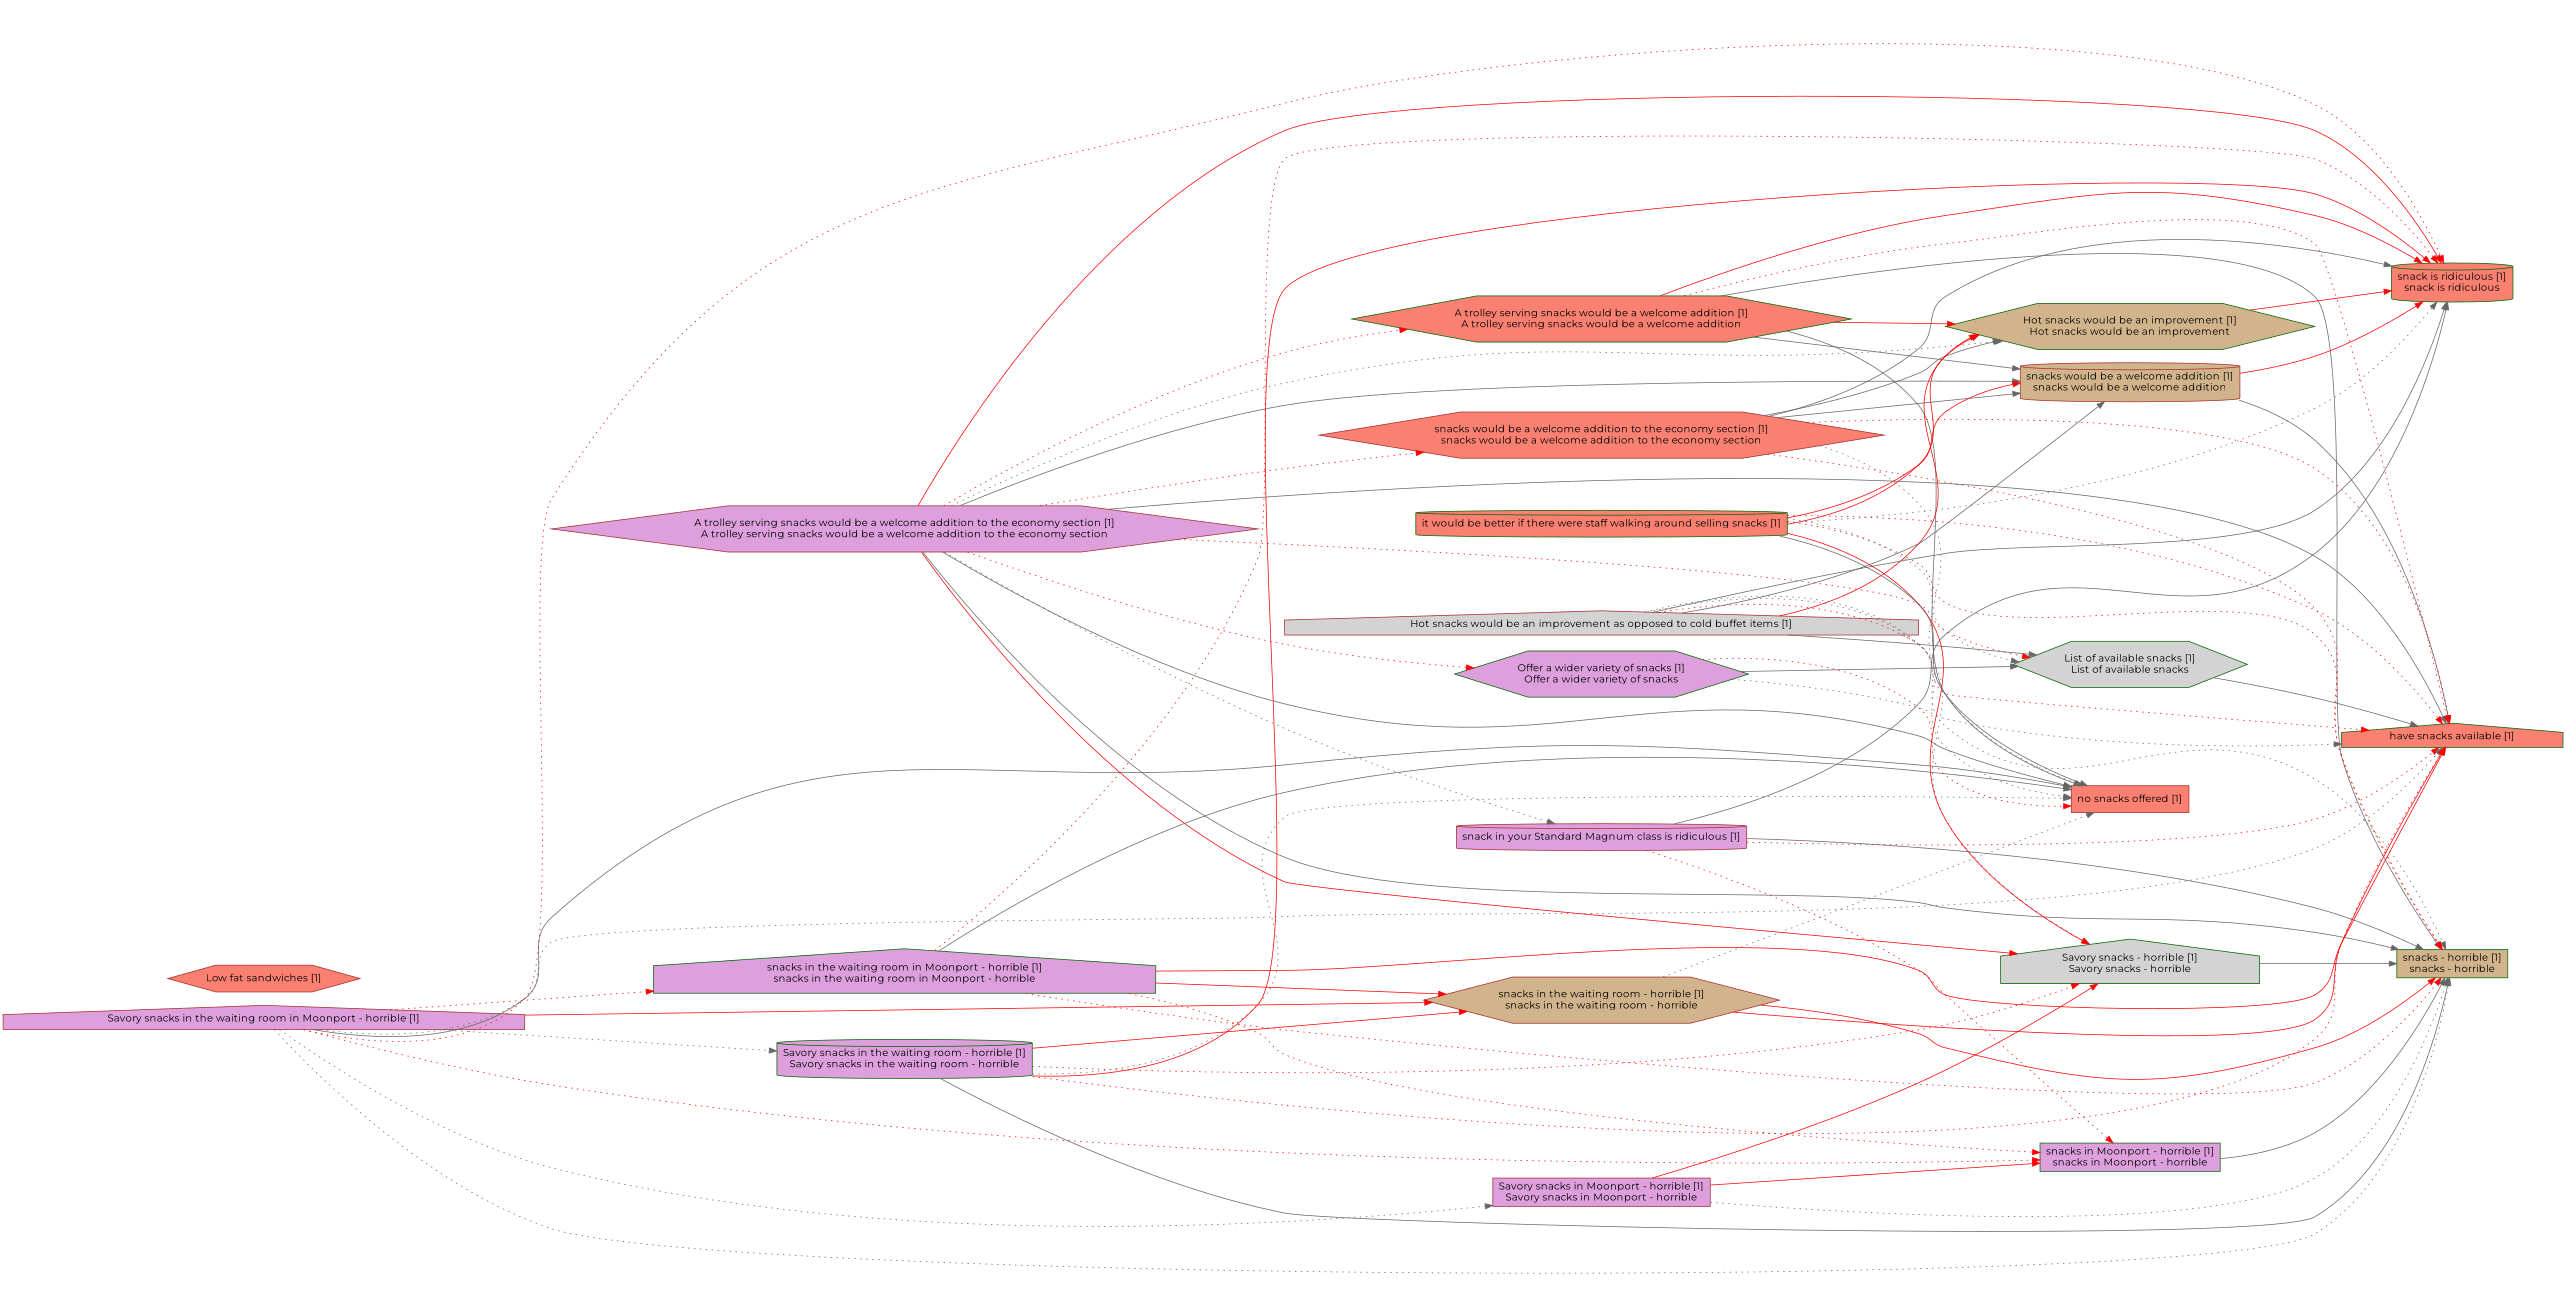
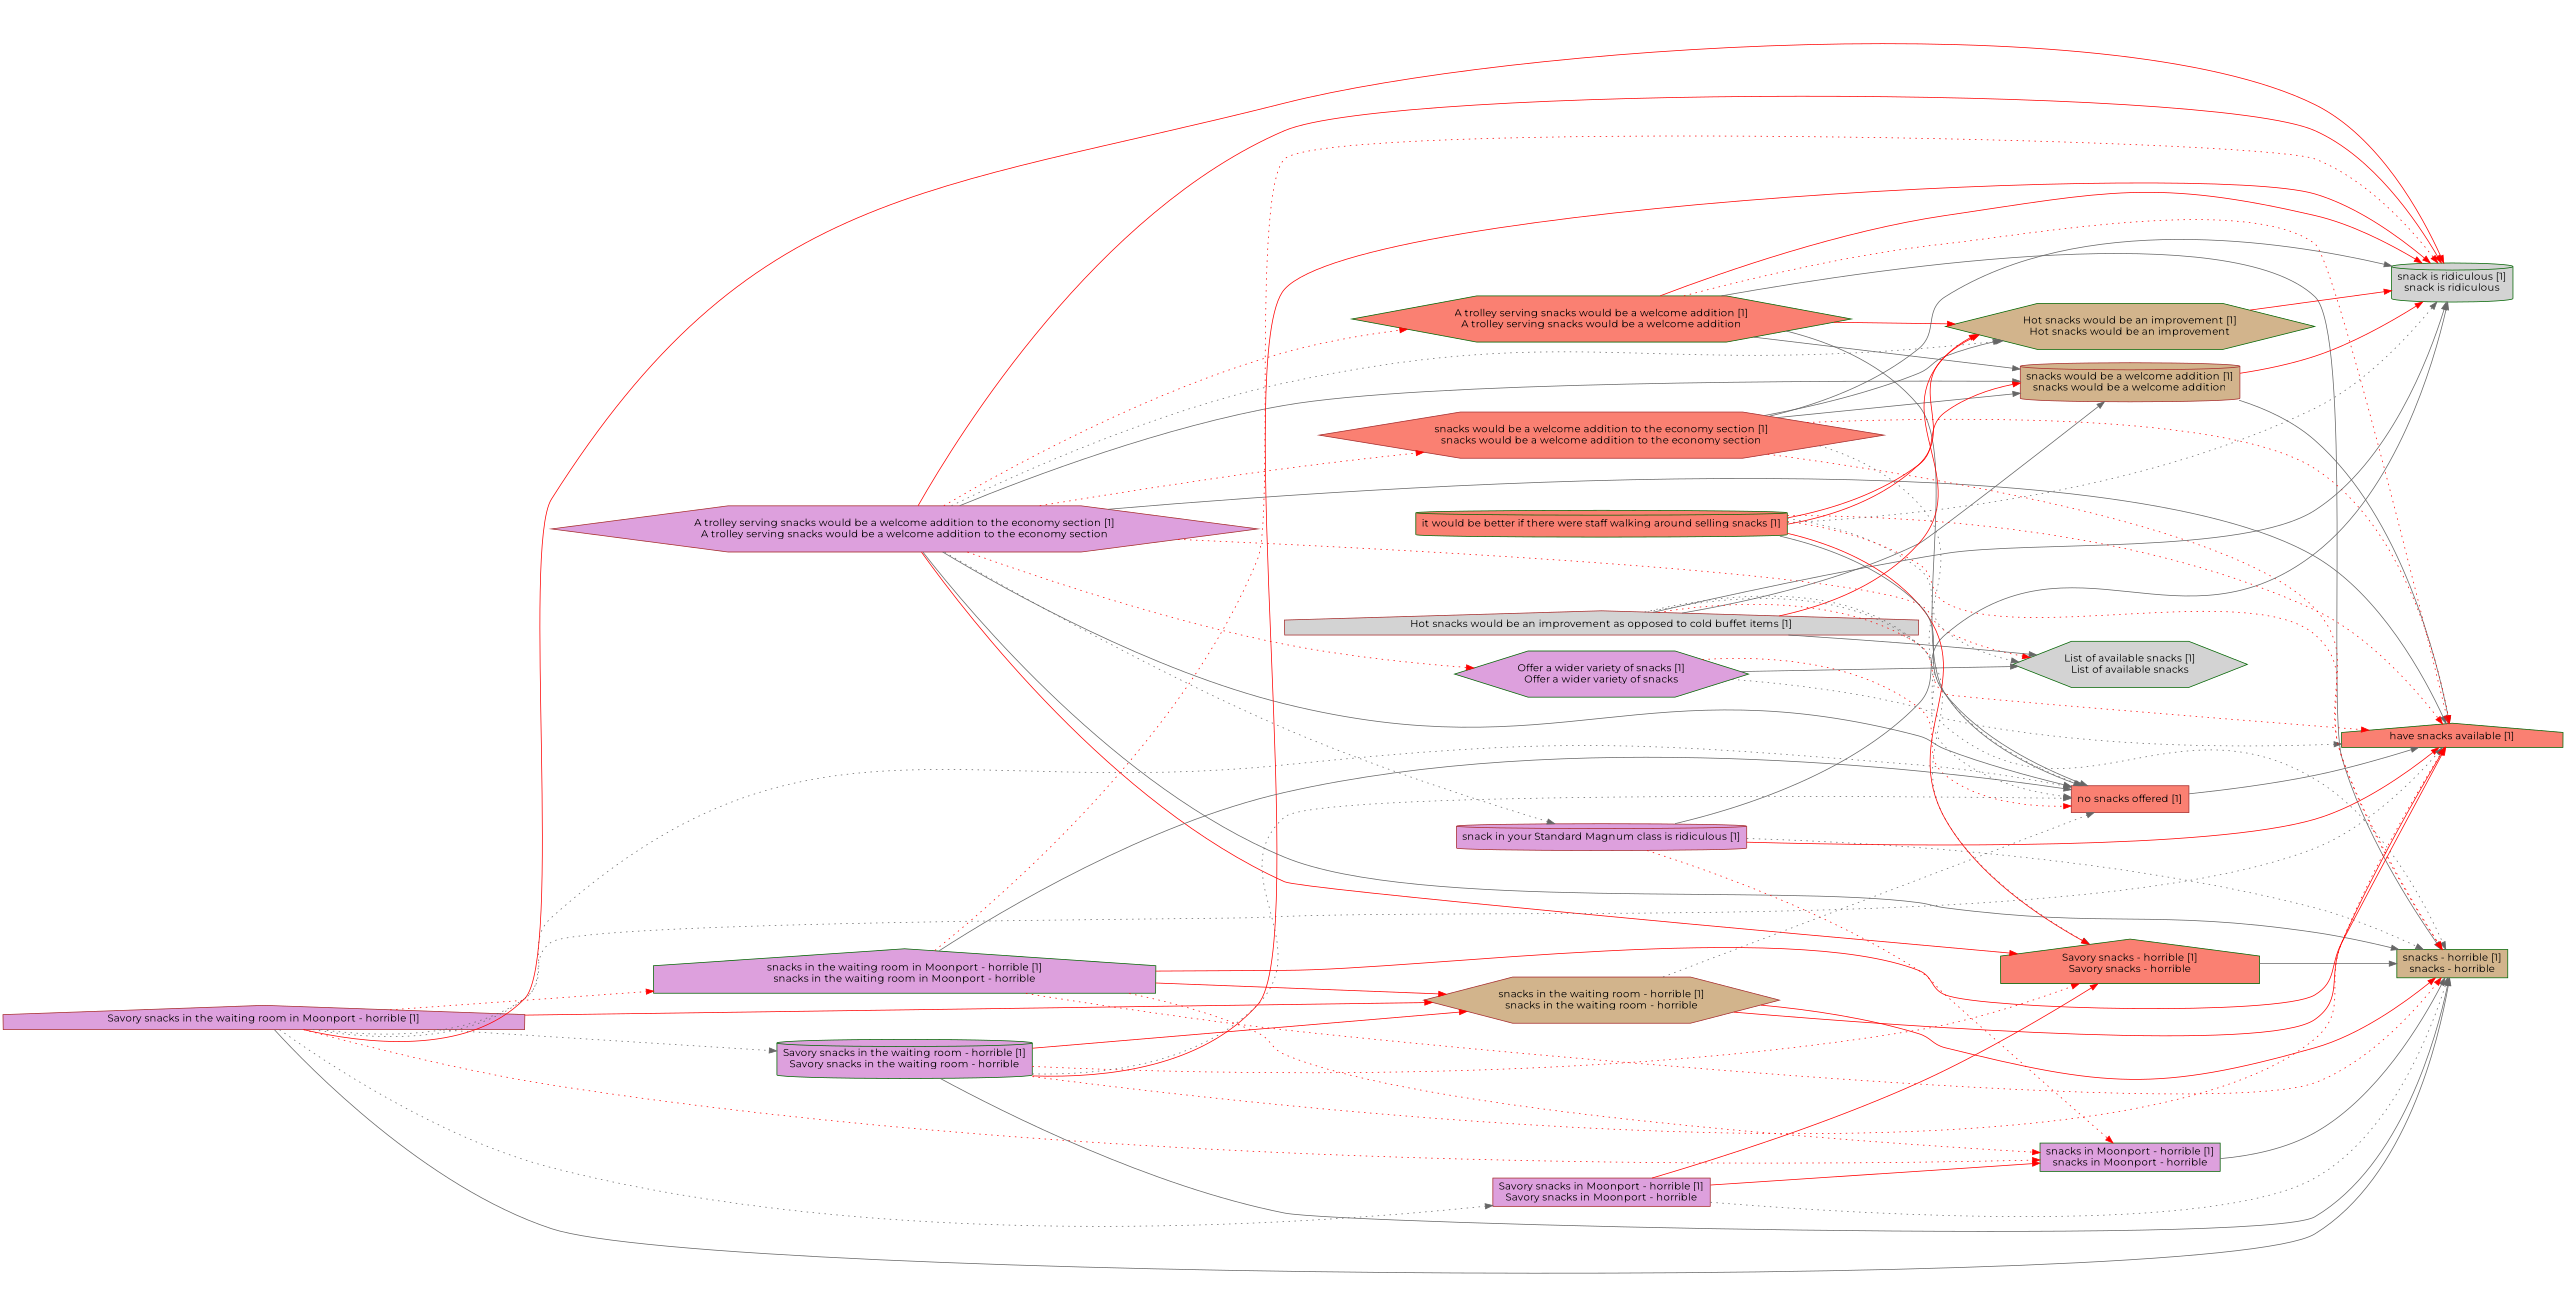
edge "Savory snacks in the waiting room in Moonport - horrible [1]" -> "snack is ridiculous [1] snack is ridiculous": style dotted -> solid
node "snack is ridiculous [1] snack is ridiculous": fillcolor salmon -> lightgrey
edge "List of available snacks [1] List of available snacks" -> "have snacks available [1]": now "no snacks offered [1]" -> "have snacks available [1]"
edge "Savory snacks in the waiting room in Moonport - horrible [1]" -> "no snacks offered [1]": style solid -> dotted
edge "snack in your Standard Magnum class is ridiculous [1]" -> "have snacks available [1]": style dotted -> solid
edge "snack in your Standard Magnum class is ridiculous [1]" -> "snacks - horrible [1] snacks - horrible": style solid -> dotted
node "Savory snacks - horrible [1] Savory snacks - horrible": fillcolor lightgrey -> salmon
node "Low fat sandwiches [1]": removed
edge "Savory snacks in the waiting room in Moonport - horrible [1]" -> "snacks - horrible [1] snacks - horrible": style dotted -> solid
